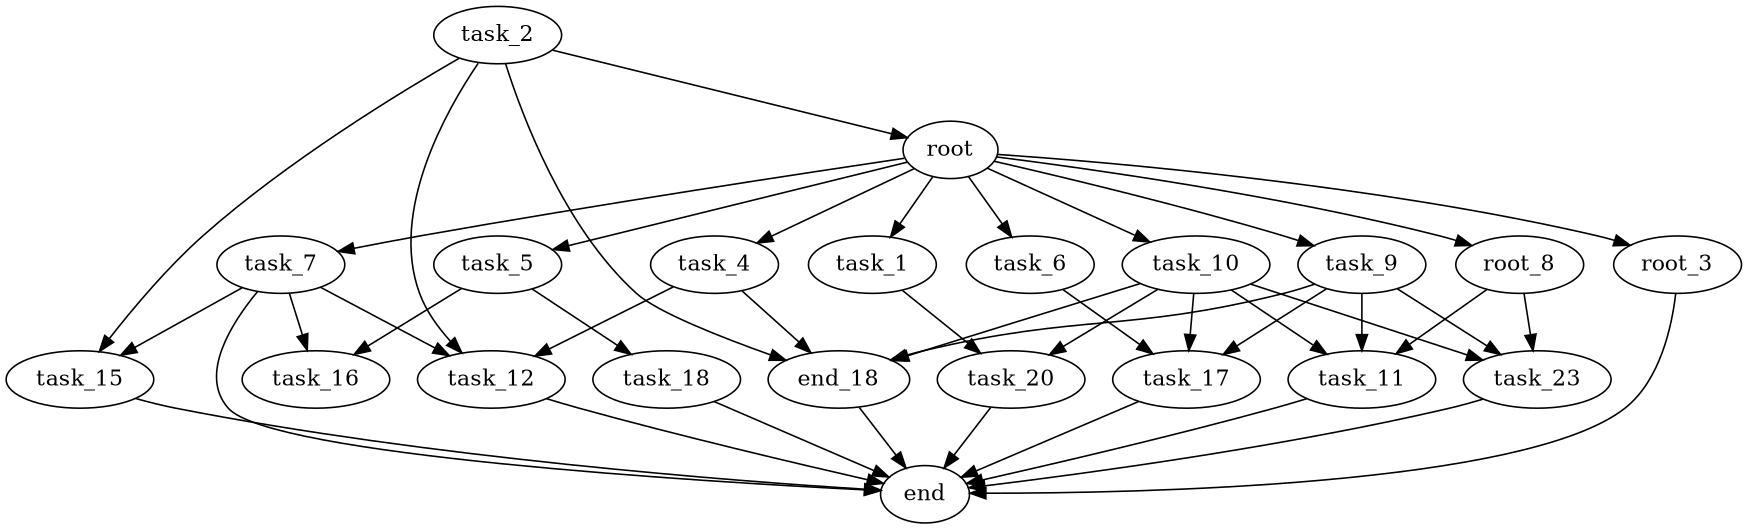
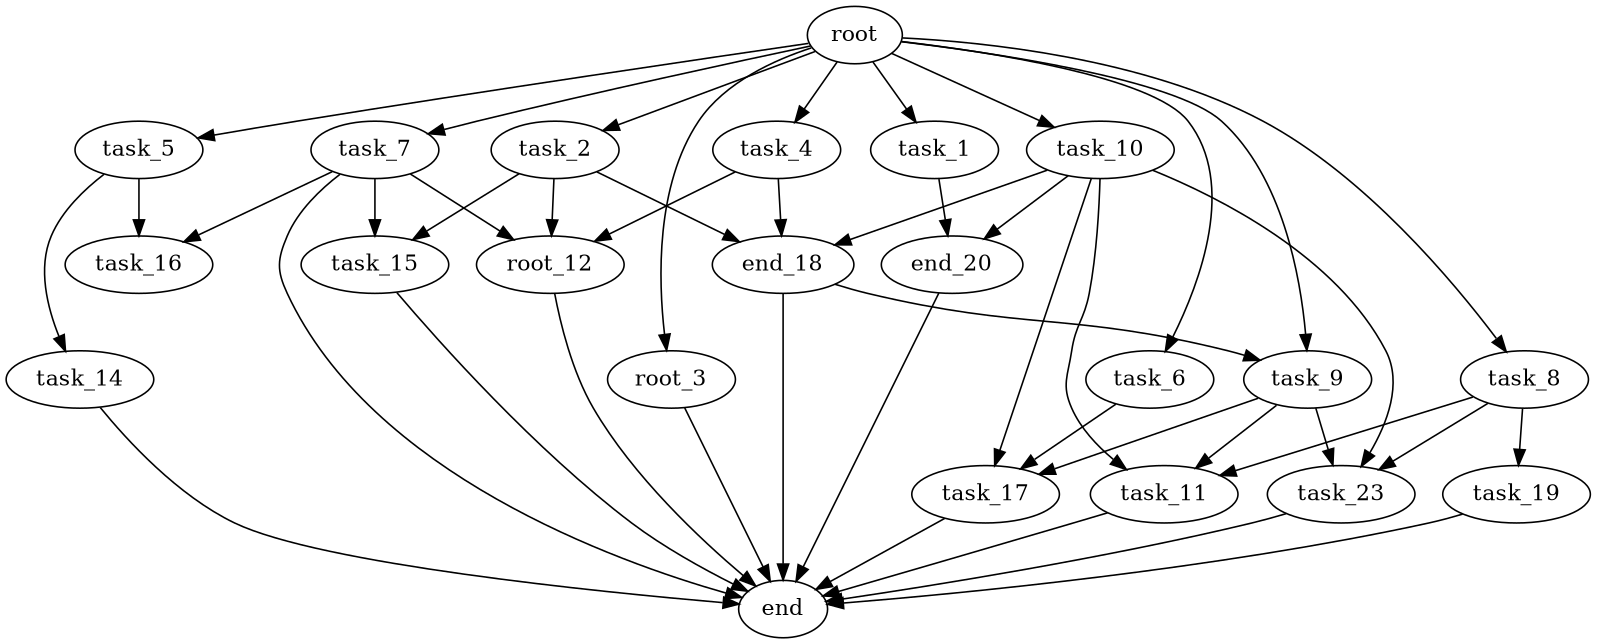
edge "task_2" -> "root": reversed
node "root_8": label "root_8" -> "task_8"
edge "task_9" -> "end_18": reversed
node "task_12": label "task_12" -> "root_12"
node "task_18": label "task_18" -> "task_14"
node "task_20": label "task_20" -> "end_20"
node "task_19": added
